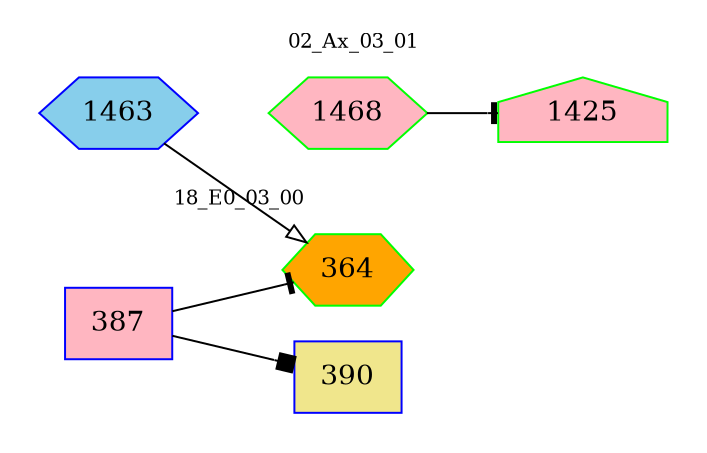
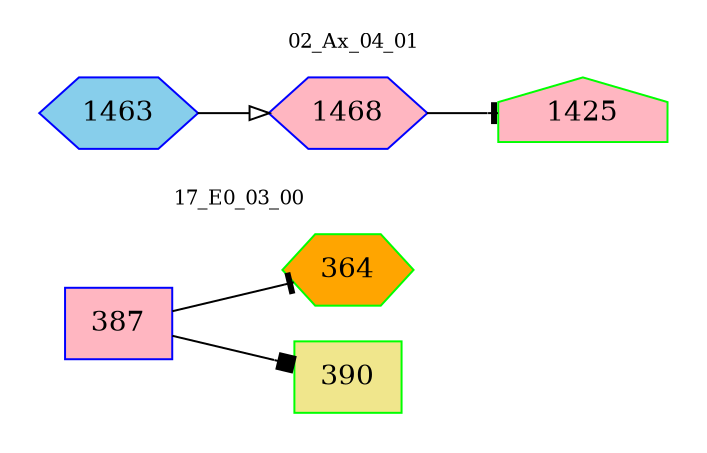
cluster "02_Ax_03_01": label "02_Ax_03_01" -> "02_Ax_04_01"
node "1468": color green -> blue
edge "1463" -> "364": now "1463" -> "1468"
cluster "18_E0_03_00": label "18_E0_03_00" -> "17_E0_03_00"
node "390": color blue -> green
